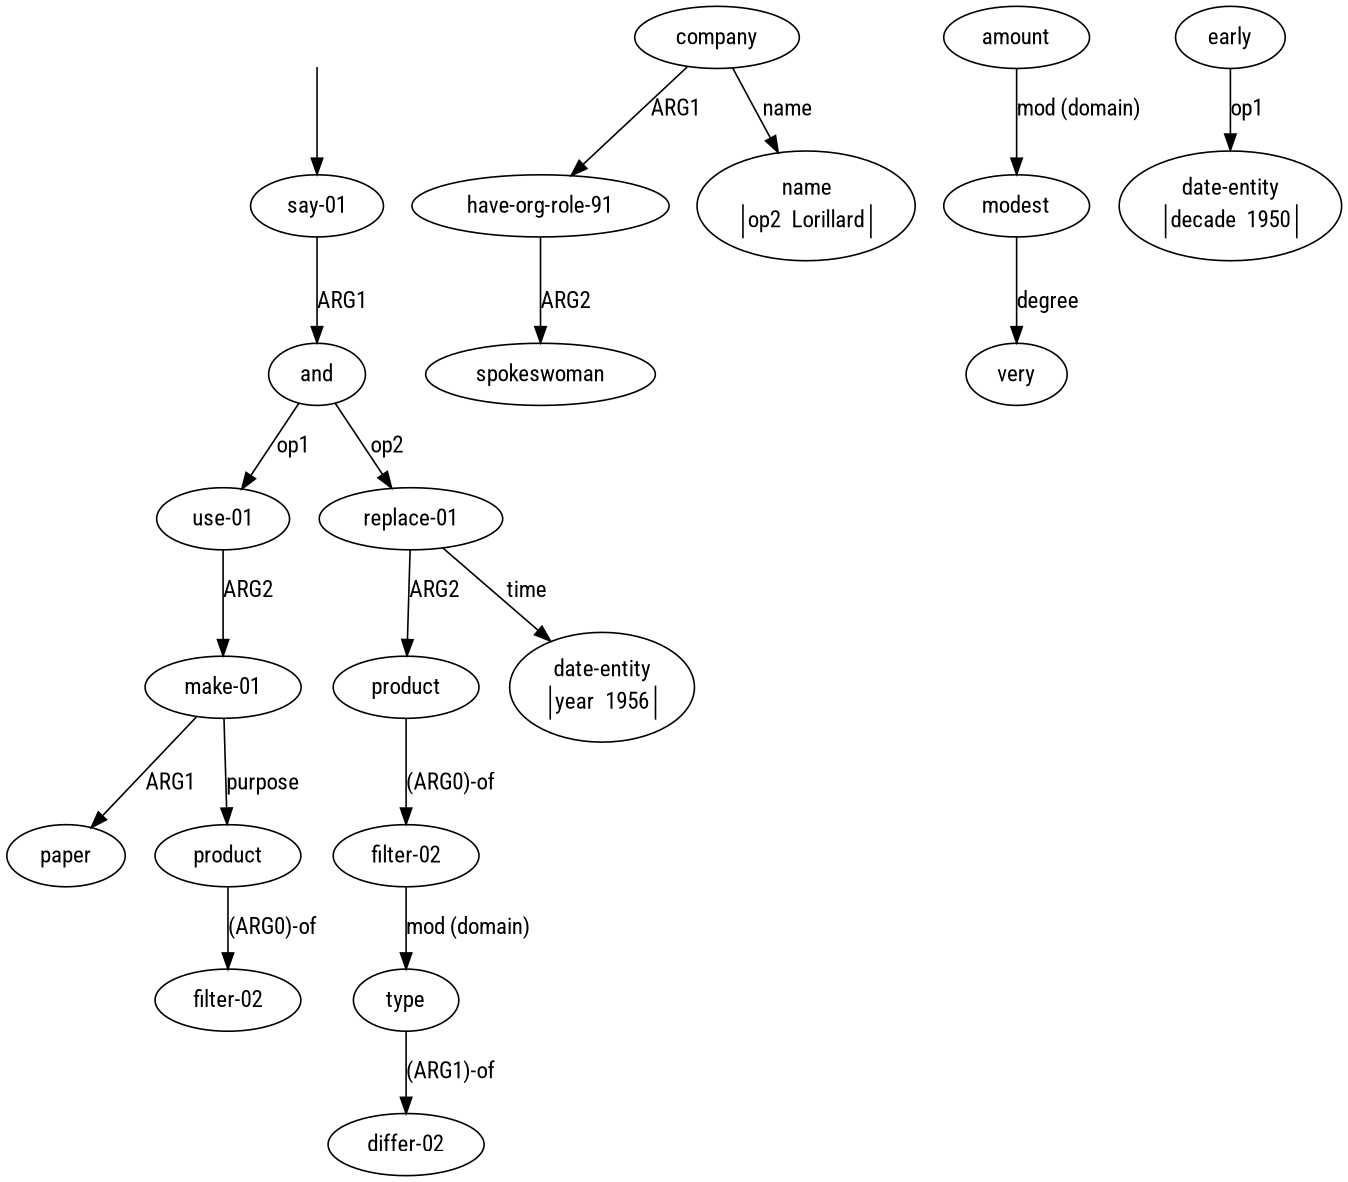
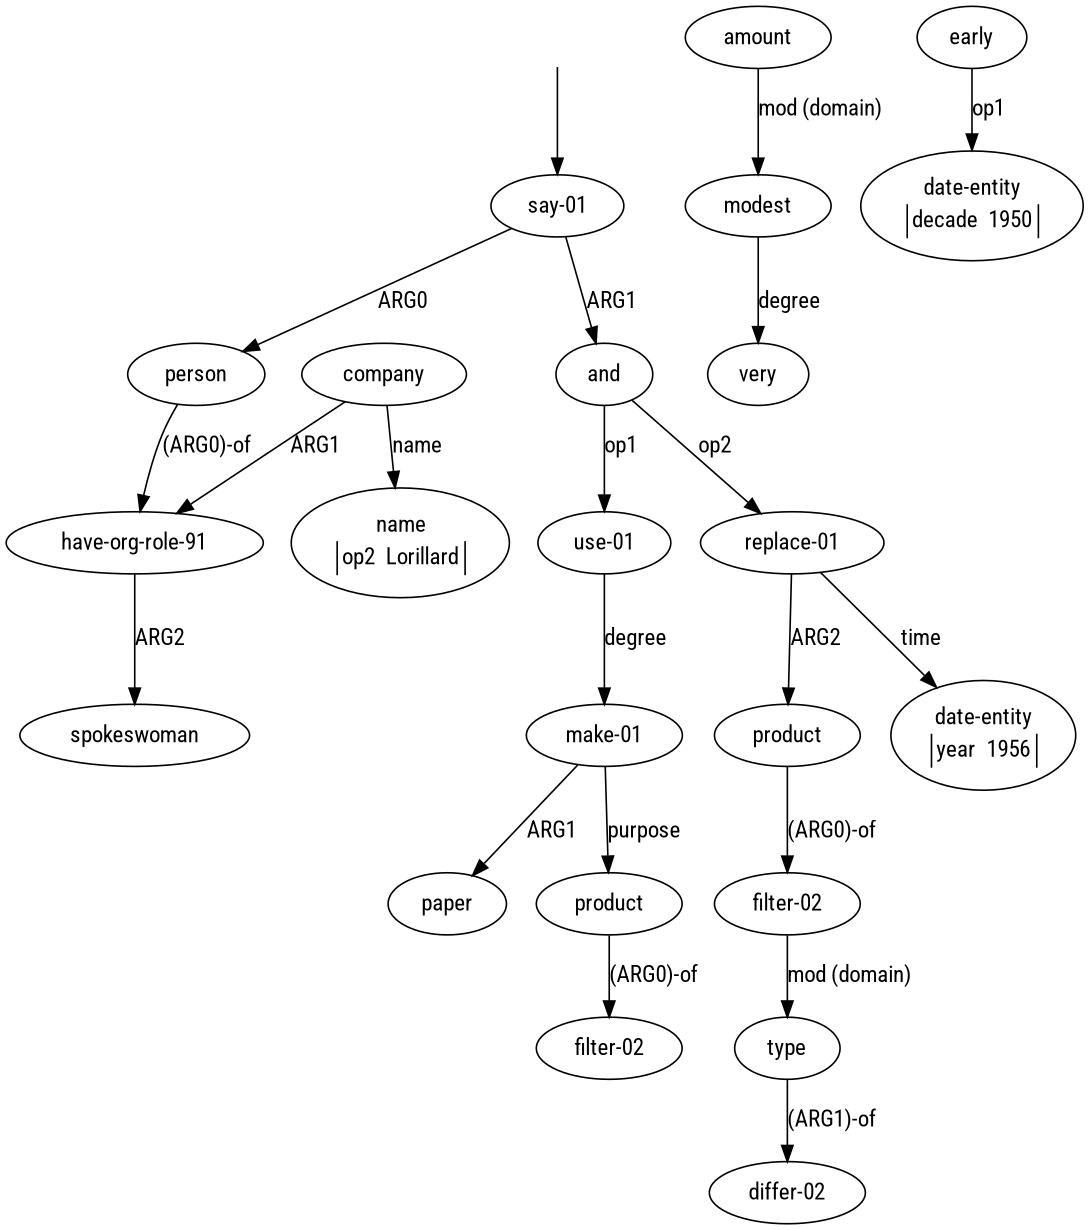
node "person": added
edge "use-01" -> "make-01": label "ARG2" -> "degree"
